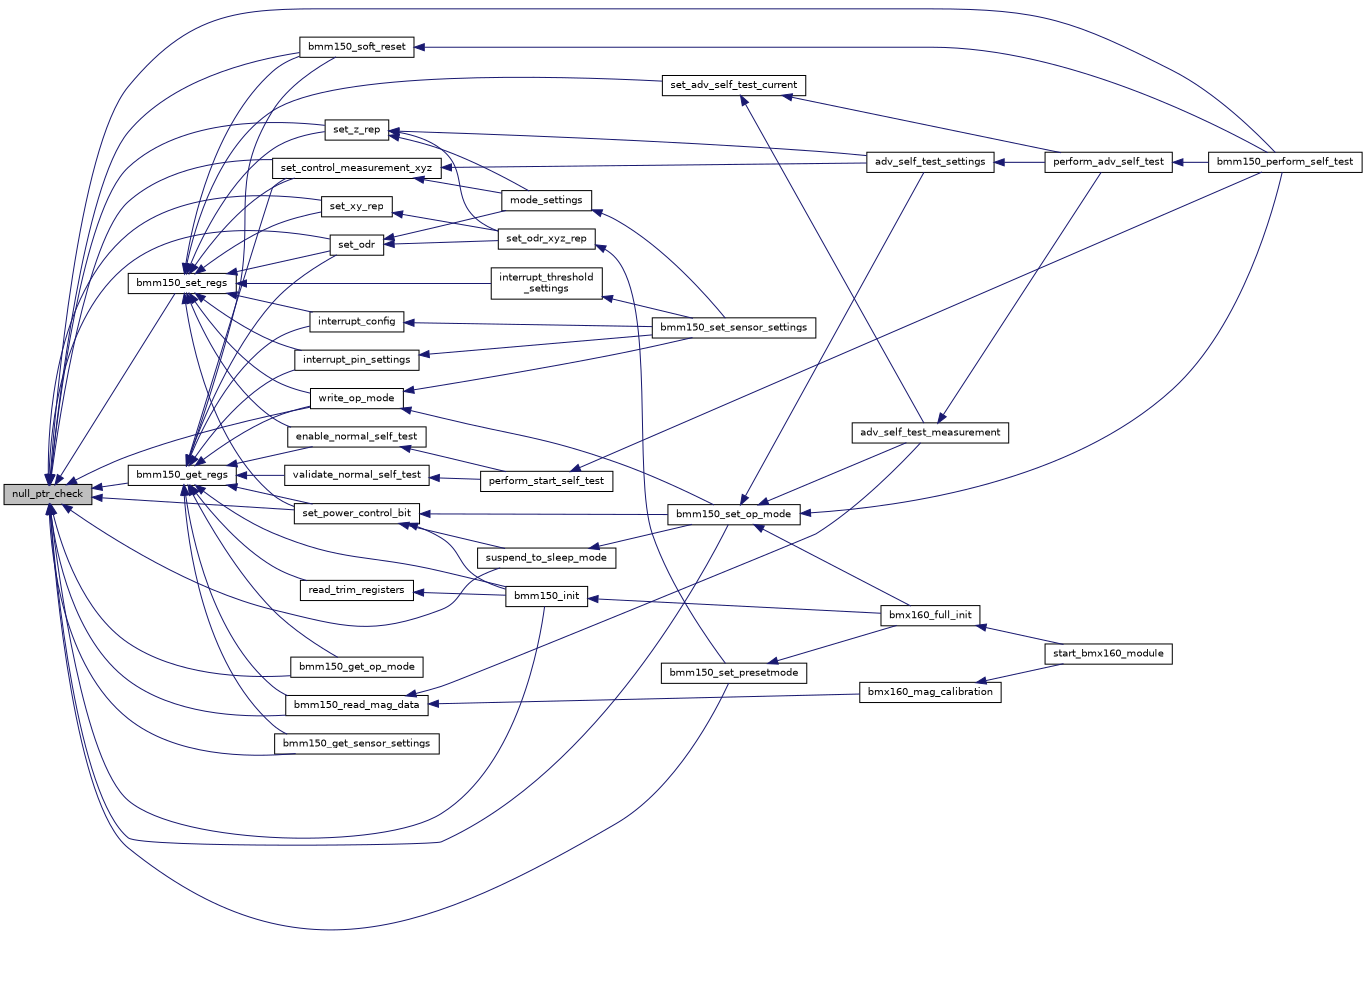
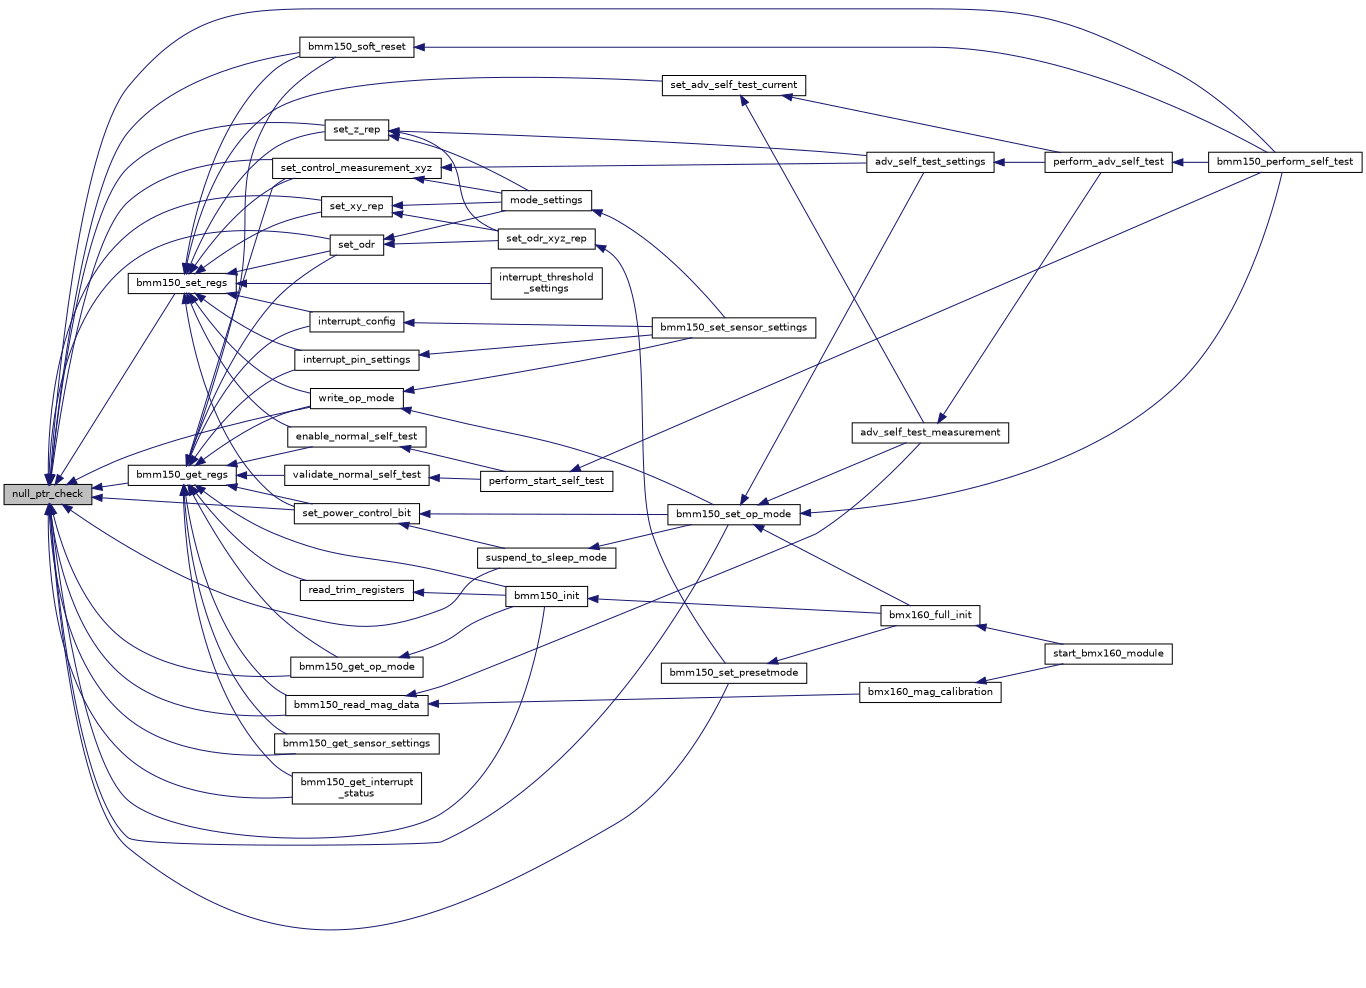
edge "mode_settings" -> "set_xy_rep": added
edge "bmm150_set_sensor_settings" -> "interrupt_threshold _settings": removed
edge "bmm150_init" -> "set_power_control_bit": now "bmm150_init" -> "bmm150_get_op_mode"
node "bmm150_get_interrupt _status": added
